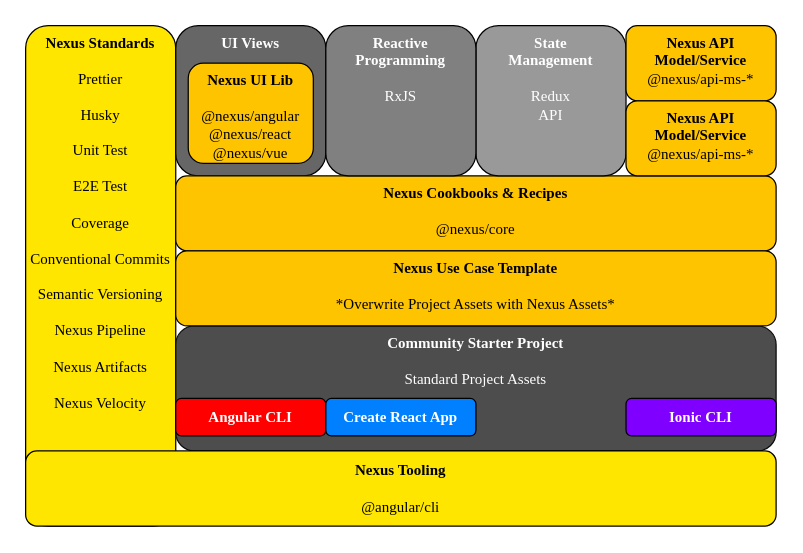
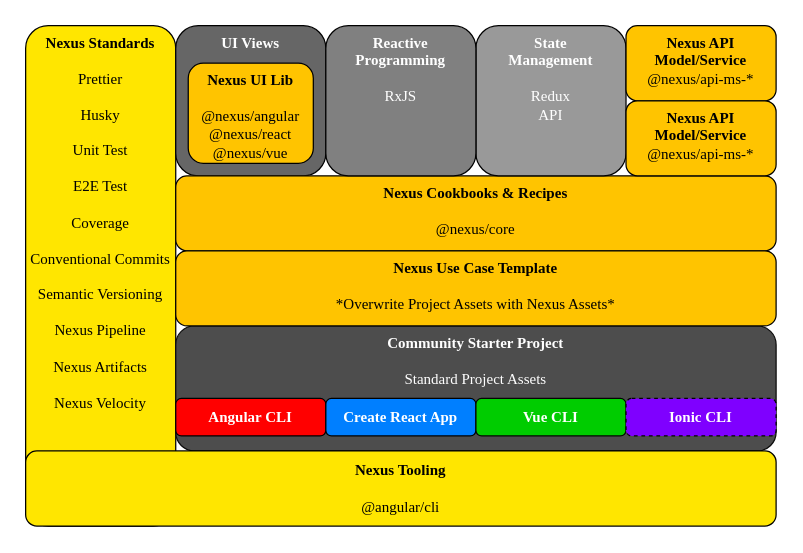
node "Vue CLI": added
node "Ionic CLI": style solid -> dashed
